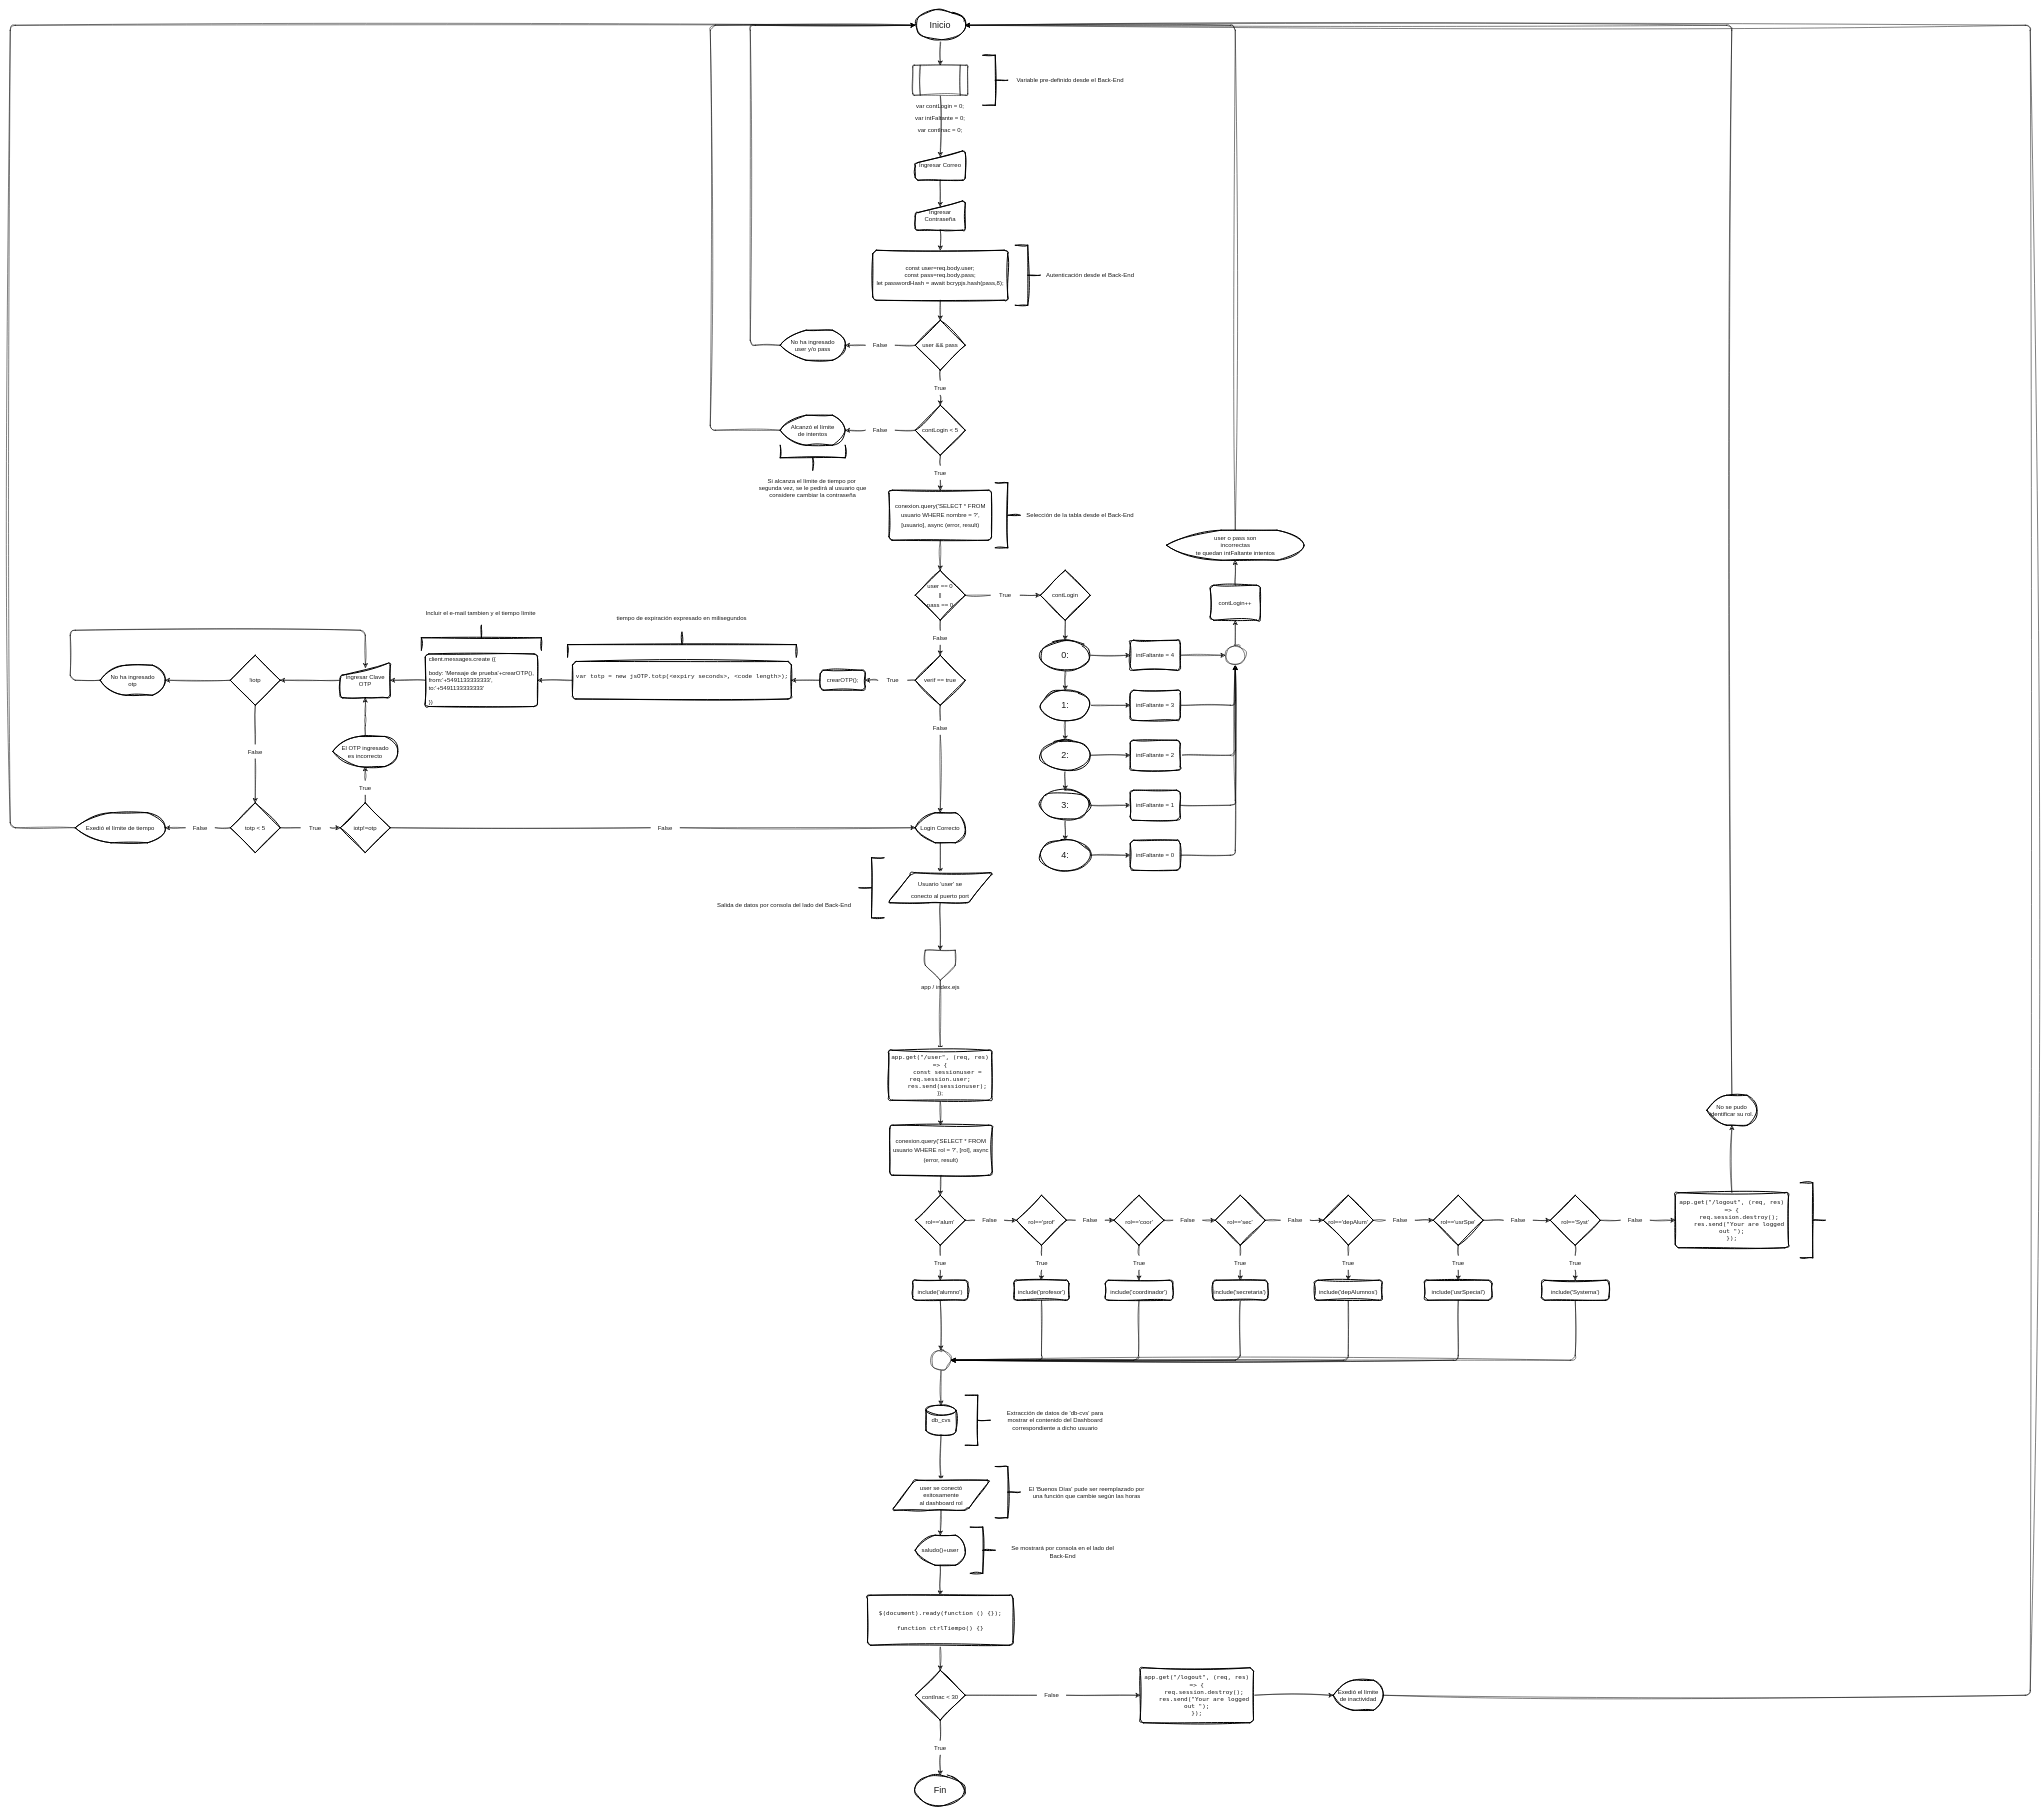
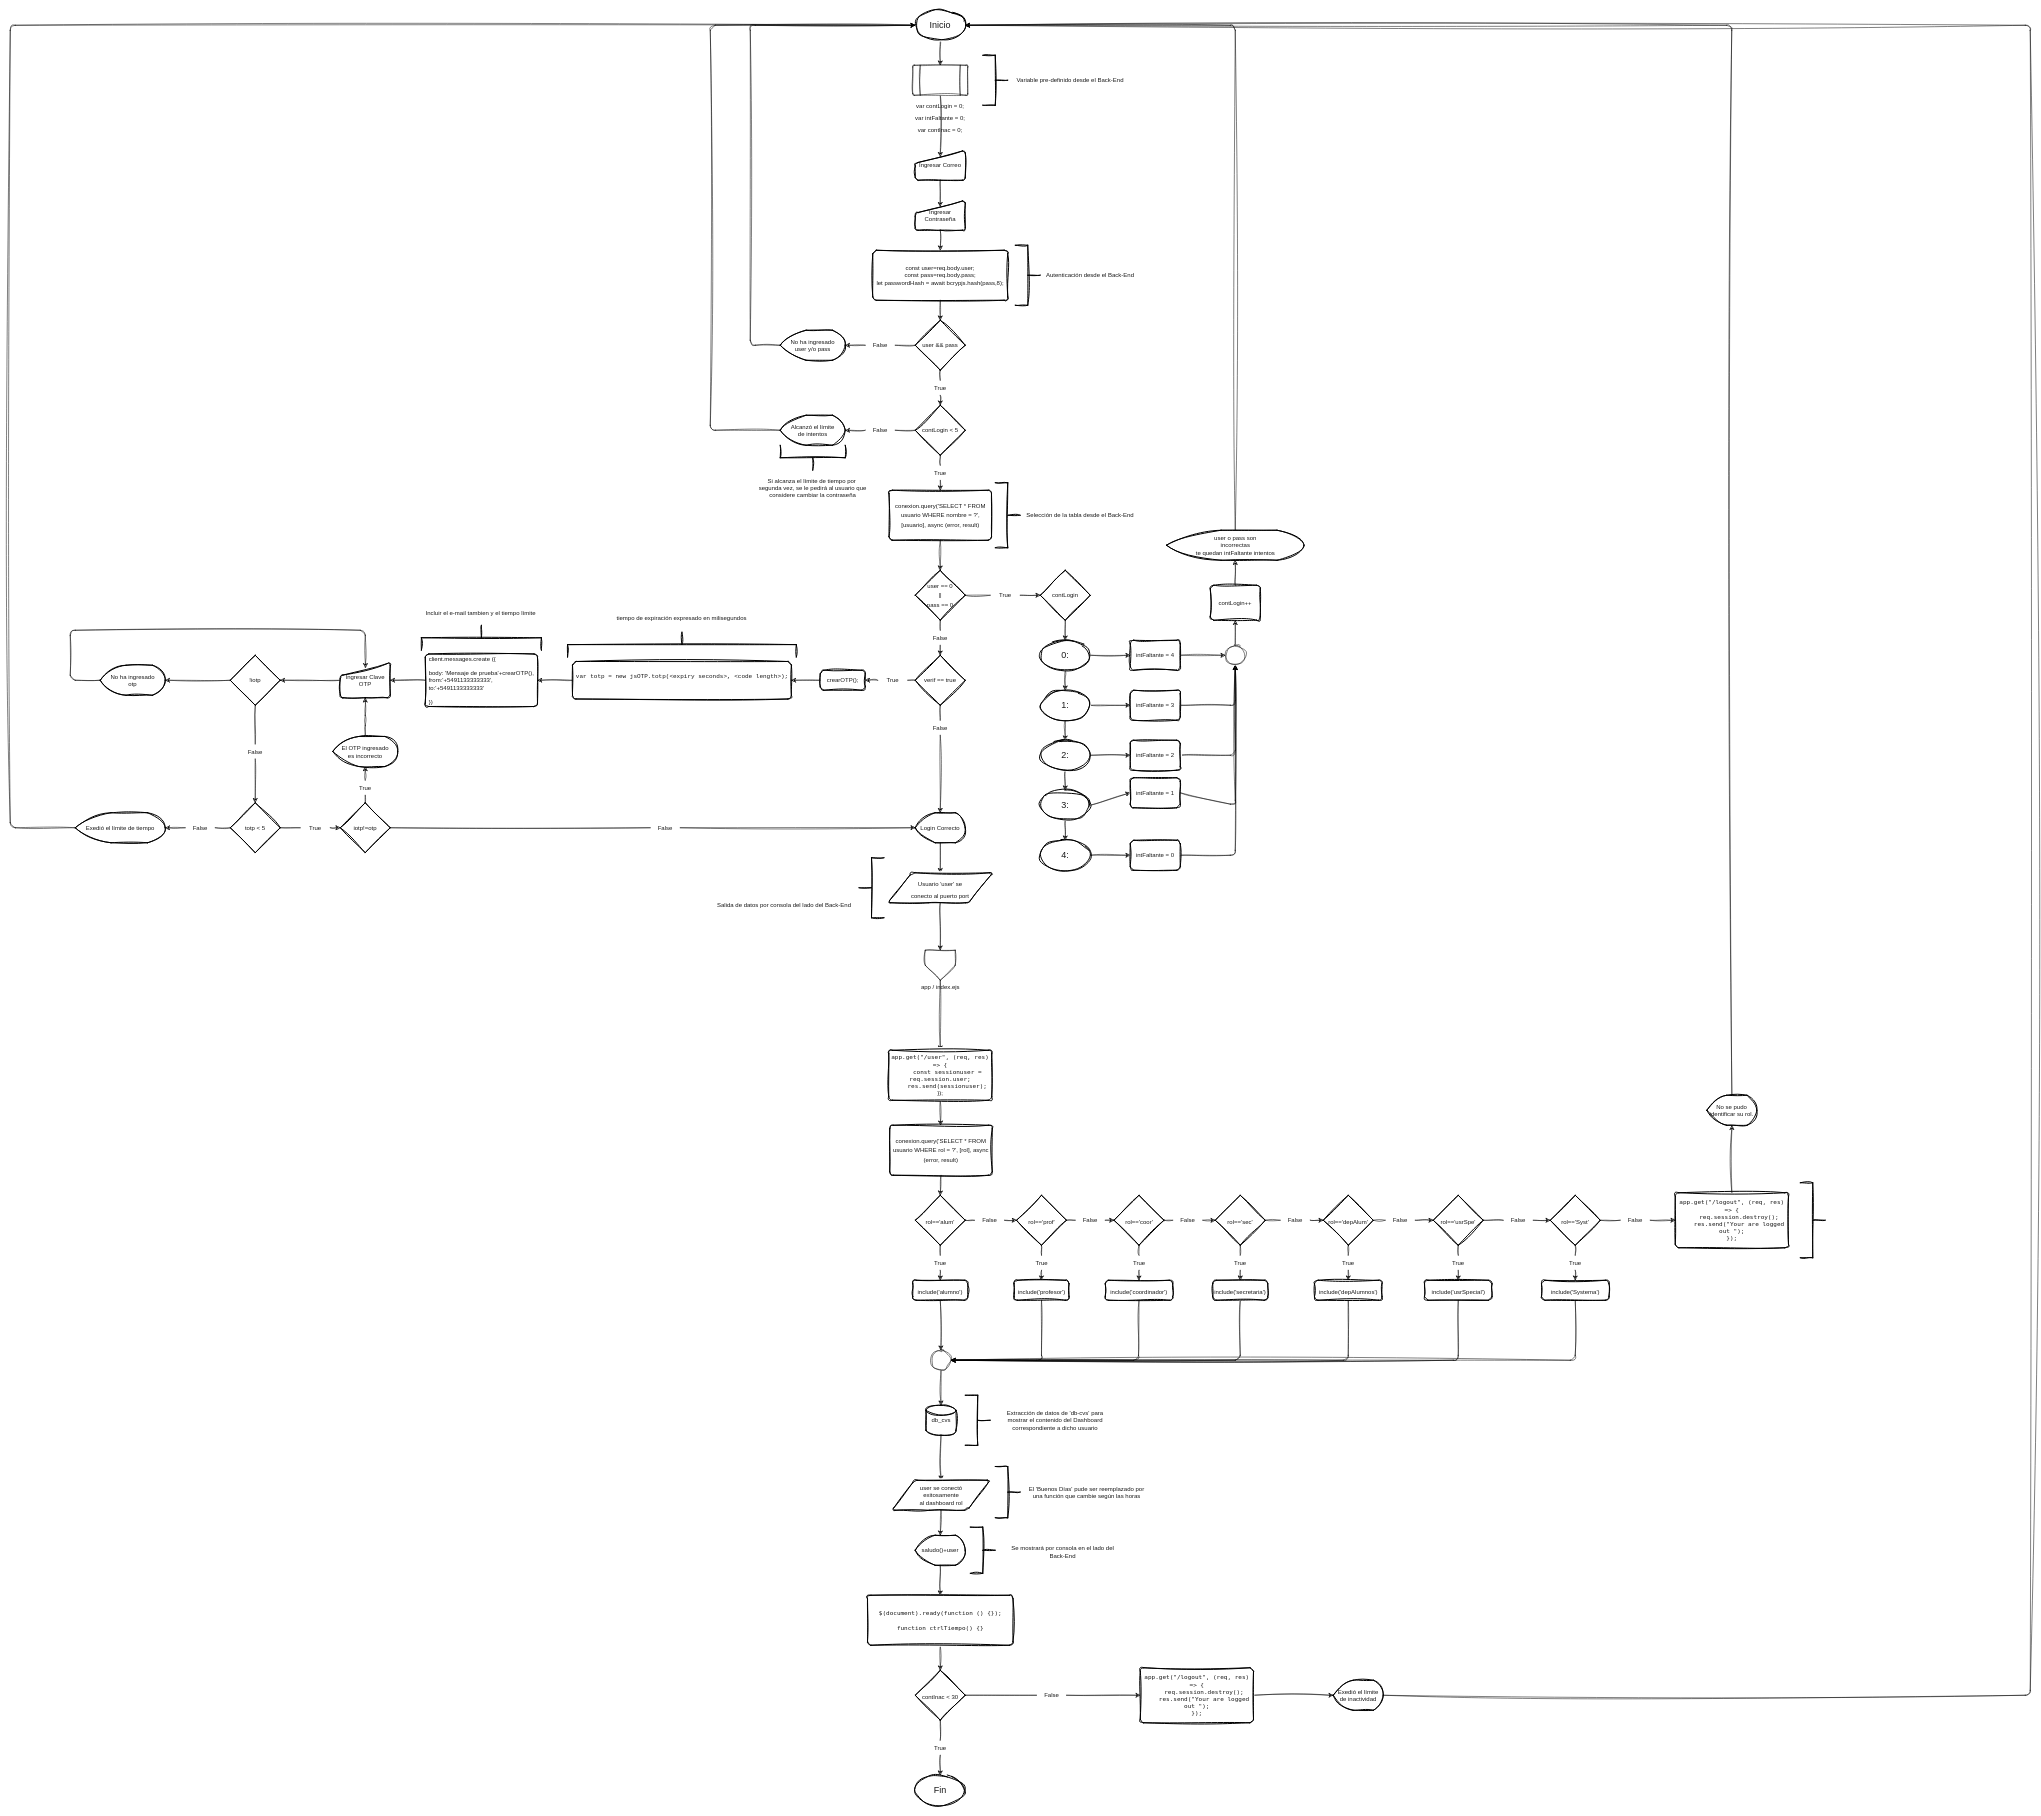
node "intFaltante = 1": moved (1155, 805) -> (1155, 793)
